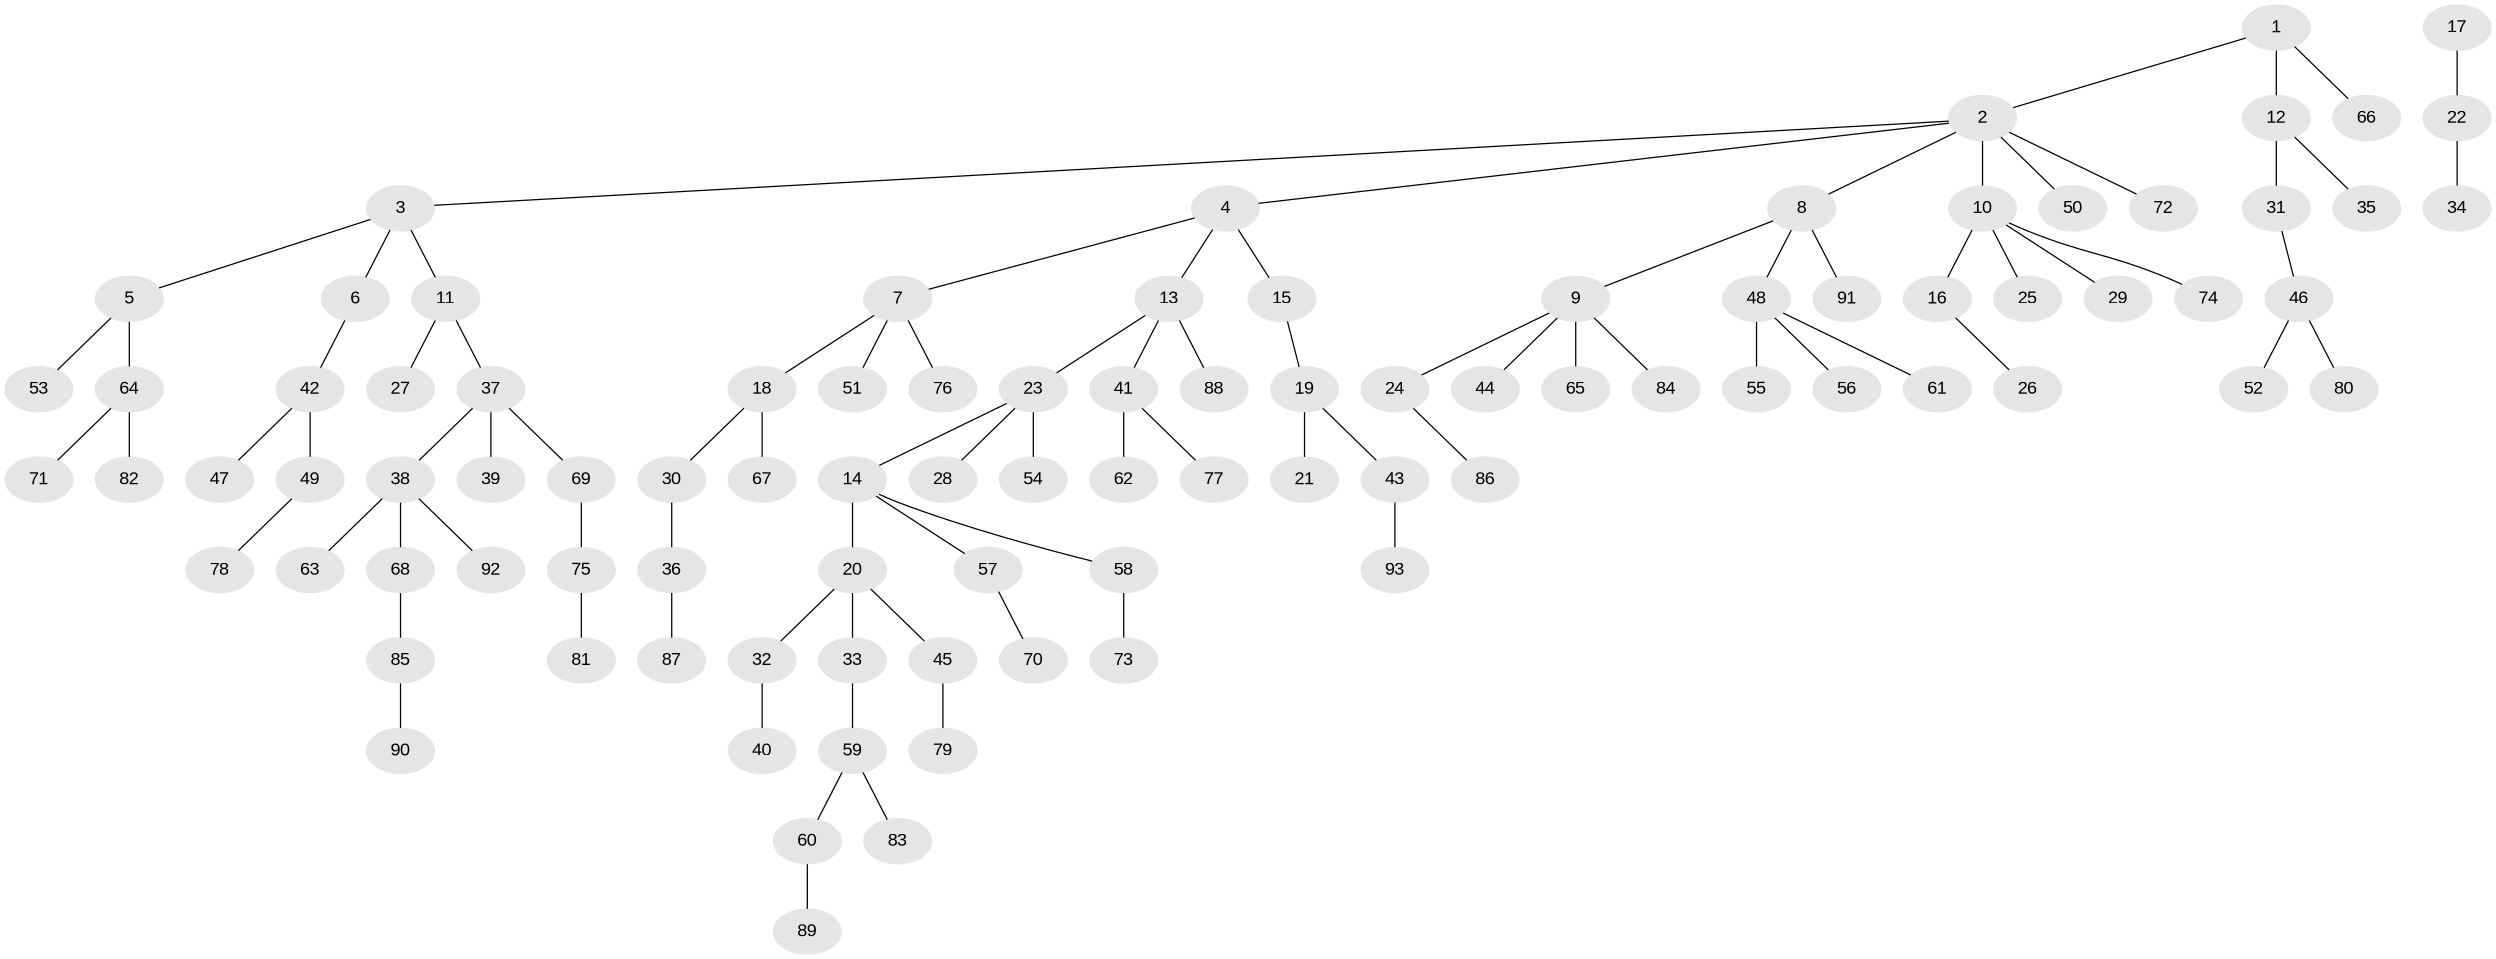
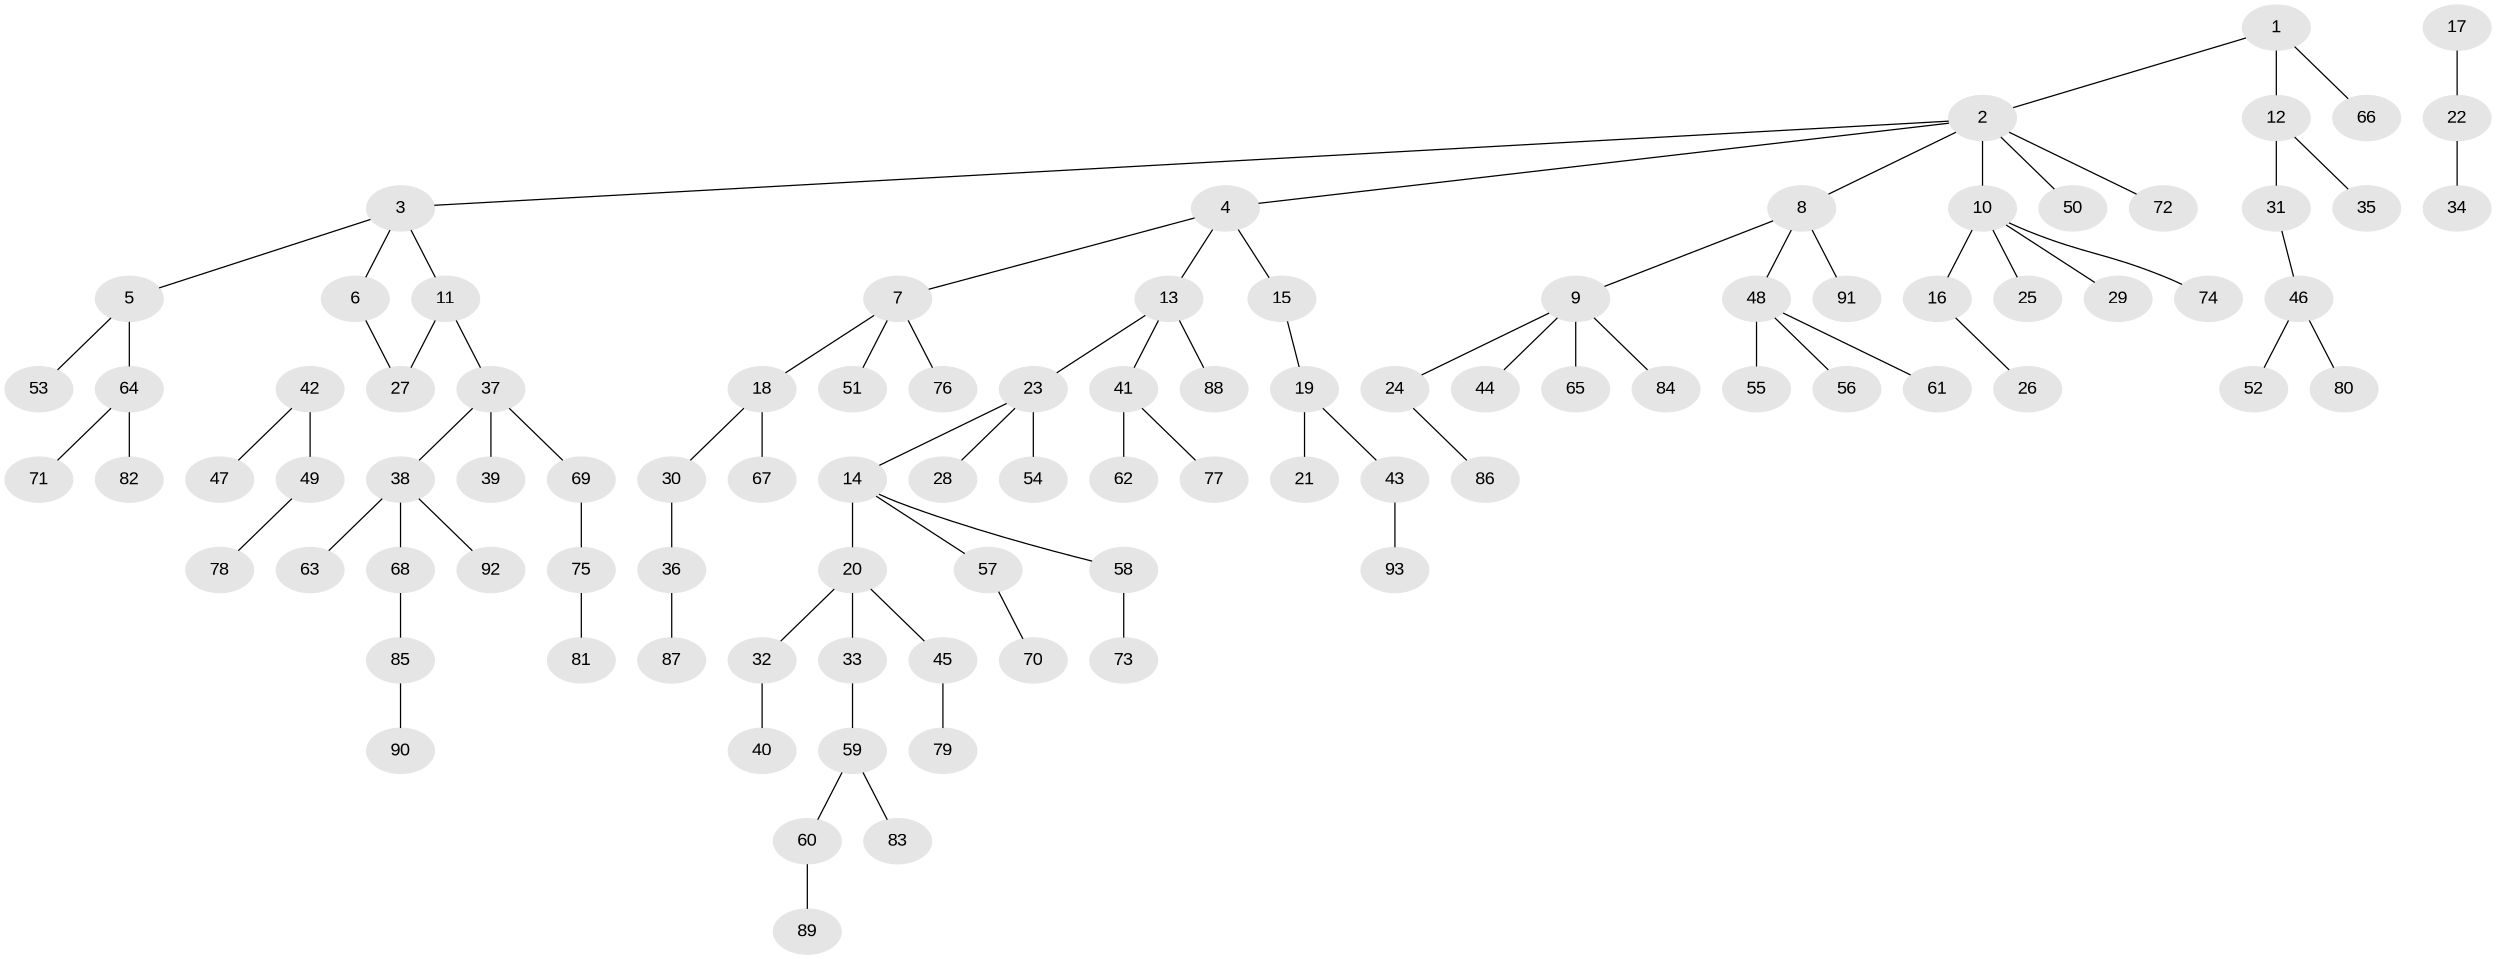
edge "6" -- "42": now "6" -- "27"
